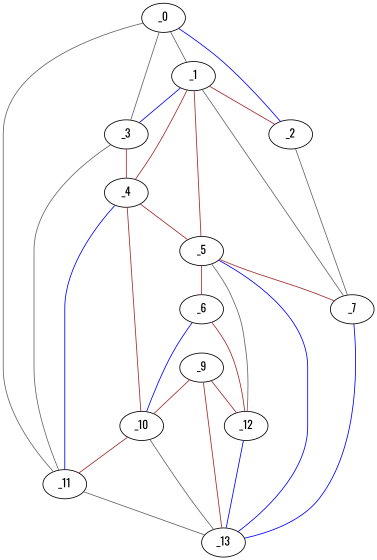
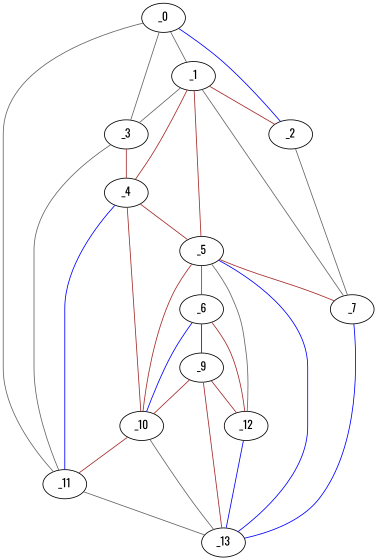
edge "_1" -- "_3": color blue -> gray40
edge "_5" -- "_10": added
edge "_6" -- "_9": added
